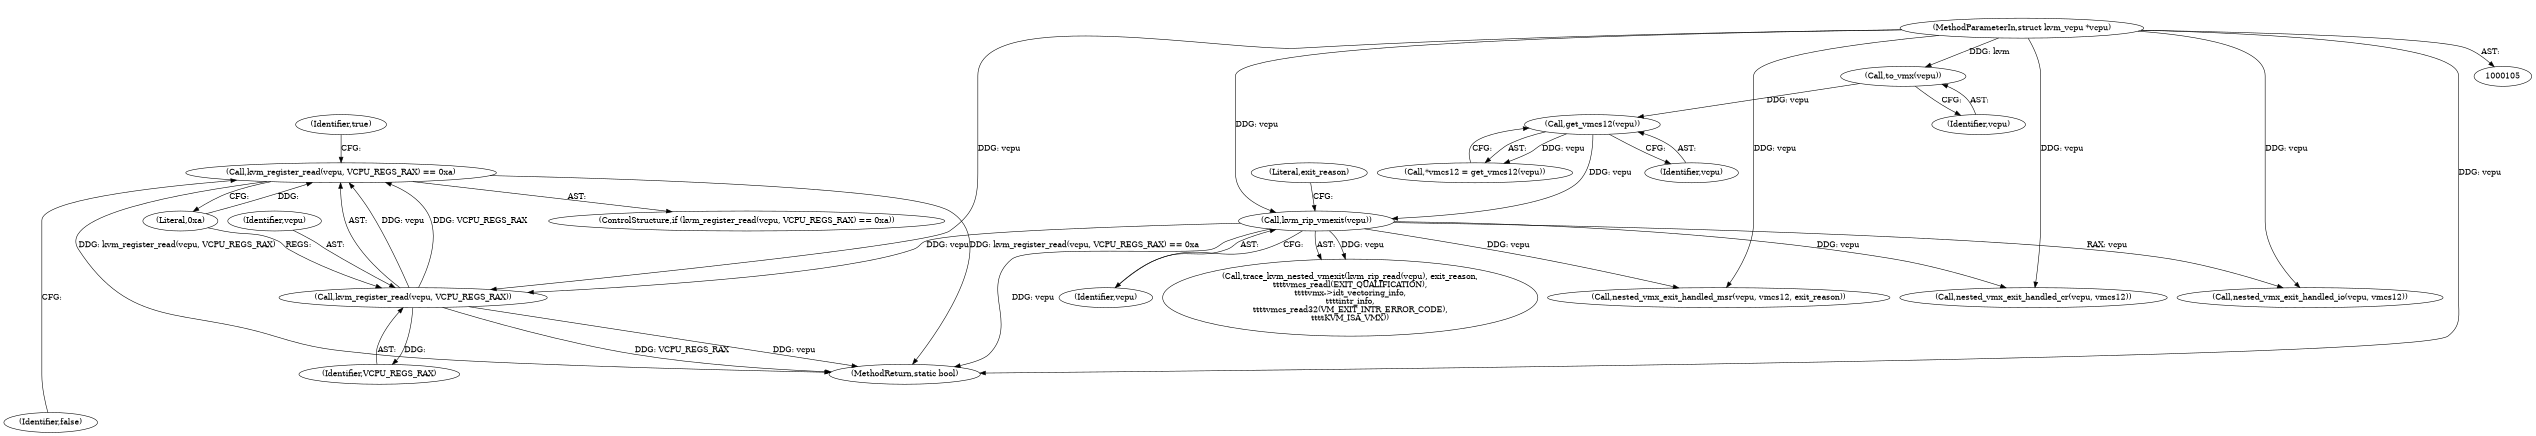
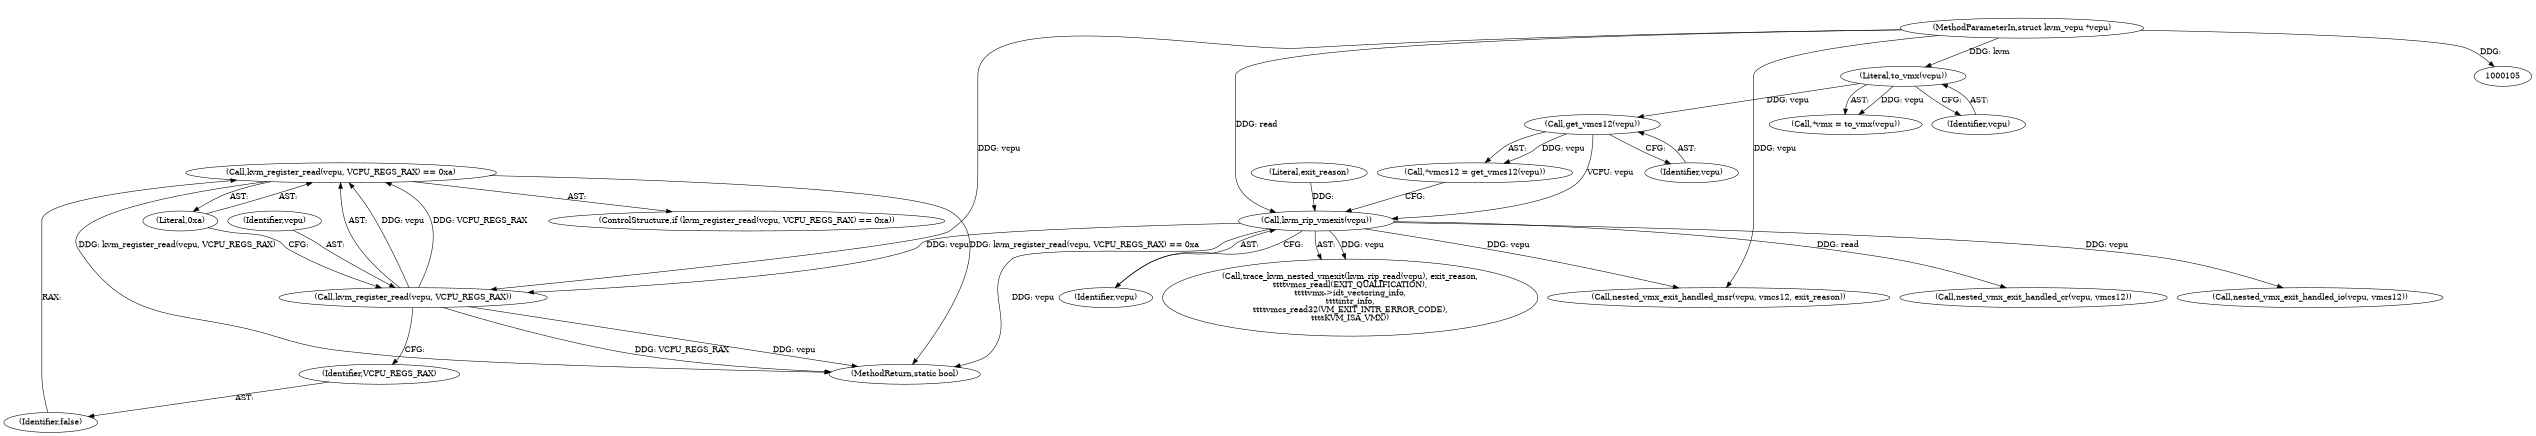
edge "(MethodParameterIn,struct kvm_vcpu *vcpu)" -> "1000105": label "AST: " -> "DDG: "
node "(Call,to_vmx(vcpu))": label "(Call,to_vmx(vcpu))" -> "(Literal,to_vmx(vcpu))"
edge "(MethodParameterIn,struct kvm_vcpu *vcpu)" -> "(Call,nested_vmx_exit_handled_io(vcpu, vmcs12))": removed, label "DDG: vcpu"
node "(Identifier,true)": removed
edge "(MethodParameterIn,struct kvm_vcpu *vcpu)" -> "(Call,kvm_rip_vmexit(vcpu))": label "DDG: vcpu" -> "DDG: read"
node "(Call,*vmx = to_vmx(vcpu))": added
edge "(Call,*vmcs12 = get_vmcs12(vcpu))" -> "(Call,get_vmcs12(vcpu))": now "(Call,*vmcs12 = get_vmcs12(vcpu))" -> "(Call,kvm_rip_vmexit(vcpu))"
edge "(MethodParameterIn,struct kvm_vcpu *vcpu)" -> "(Call,nested_vmx_exit_handled_cr(vcpu, vmcs12))": removed, label "DDG: vcpu"
edge "(Call,get_vmcs12(vcpu))" -> "(Call,kvm_rip_vmexit(vcpu))": label "DDG: vcpu" -> "VCPU: vcpu"
edge "(Call,kvm_register_read(vcpu, VCPU_REGS_RAX) == 0xa)" -> "(Literal,0xa)": label "CFG: " -> "AST: "
edge "(Literal,0xa)" -> "(Call,kvm_register_read(vcpu, VCPU_REGS_RAX) == 0xa)": label "DDG: " -> "AST: "
edge "(Literal,exit_reason)" -> "(Call,kvm_rip_vmexit(vcpu))": label "CFG: " -> "DDG: "
edge "(Literal,0xa)" -> "(Call,kvm_register_read(vcpu, VCPU_REGS_RAX))": label "REGS: " -> "CFG: "
edge "(Call,kvm_rip_vmexit(vcpu))" -> "(Call,nested_vmx_exit_handled_cr(vcpu, vmcs12))": label "DDG: vcpu" -> "DDG: read"
edge "(Call,kvm_rip_vmexit(vcpu))" -> "(Call,nested_vmx_exit_handled_io(vcpu, vmcs12))": label "RAX: vcpu" -> "DDG: vcpu"
edge "(Identifier,false)" -> "(Call,kvm_register_read(vcpu, VCPU_REGS_RAX) == 0xa)": label "CFG: " -> "RAX: "
edge "(Identifier,VCPU_REGS_RAX)" -> "(Call,kvm_register_read(vcpu, VCPU_REGS_RAX))": now "(Identifier,VCPU_REGS_RAX)" -> "(Identifier,false)"
edge "(Call,kvm_register_read(vcpu, VCPU_REGS_RAX))" -> "(Identifier,VCPU_REGS_RAX)": label "DDG: " -> "CFG: "
edge "(MethodParameterIn,struct kvm_vcpu *vcpu)" -> "(MethodReturn,static bool)": removed, label "DDG: vcpu"
